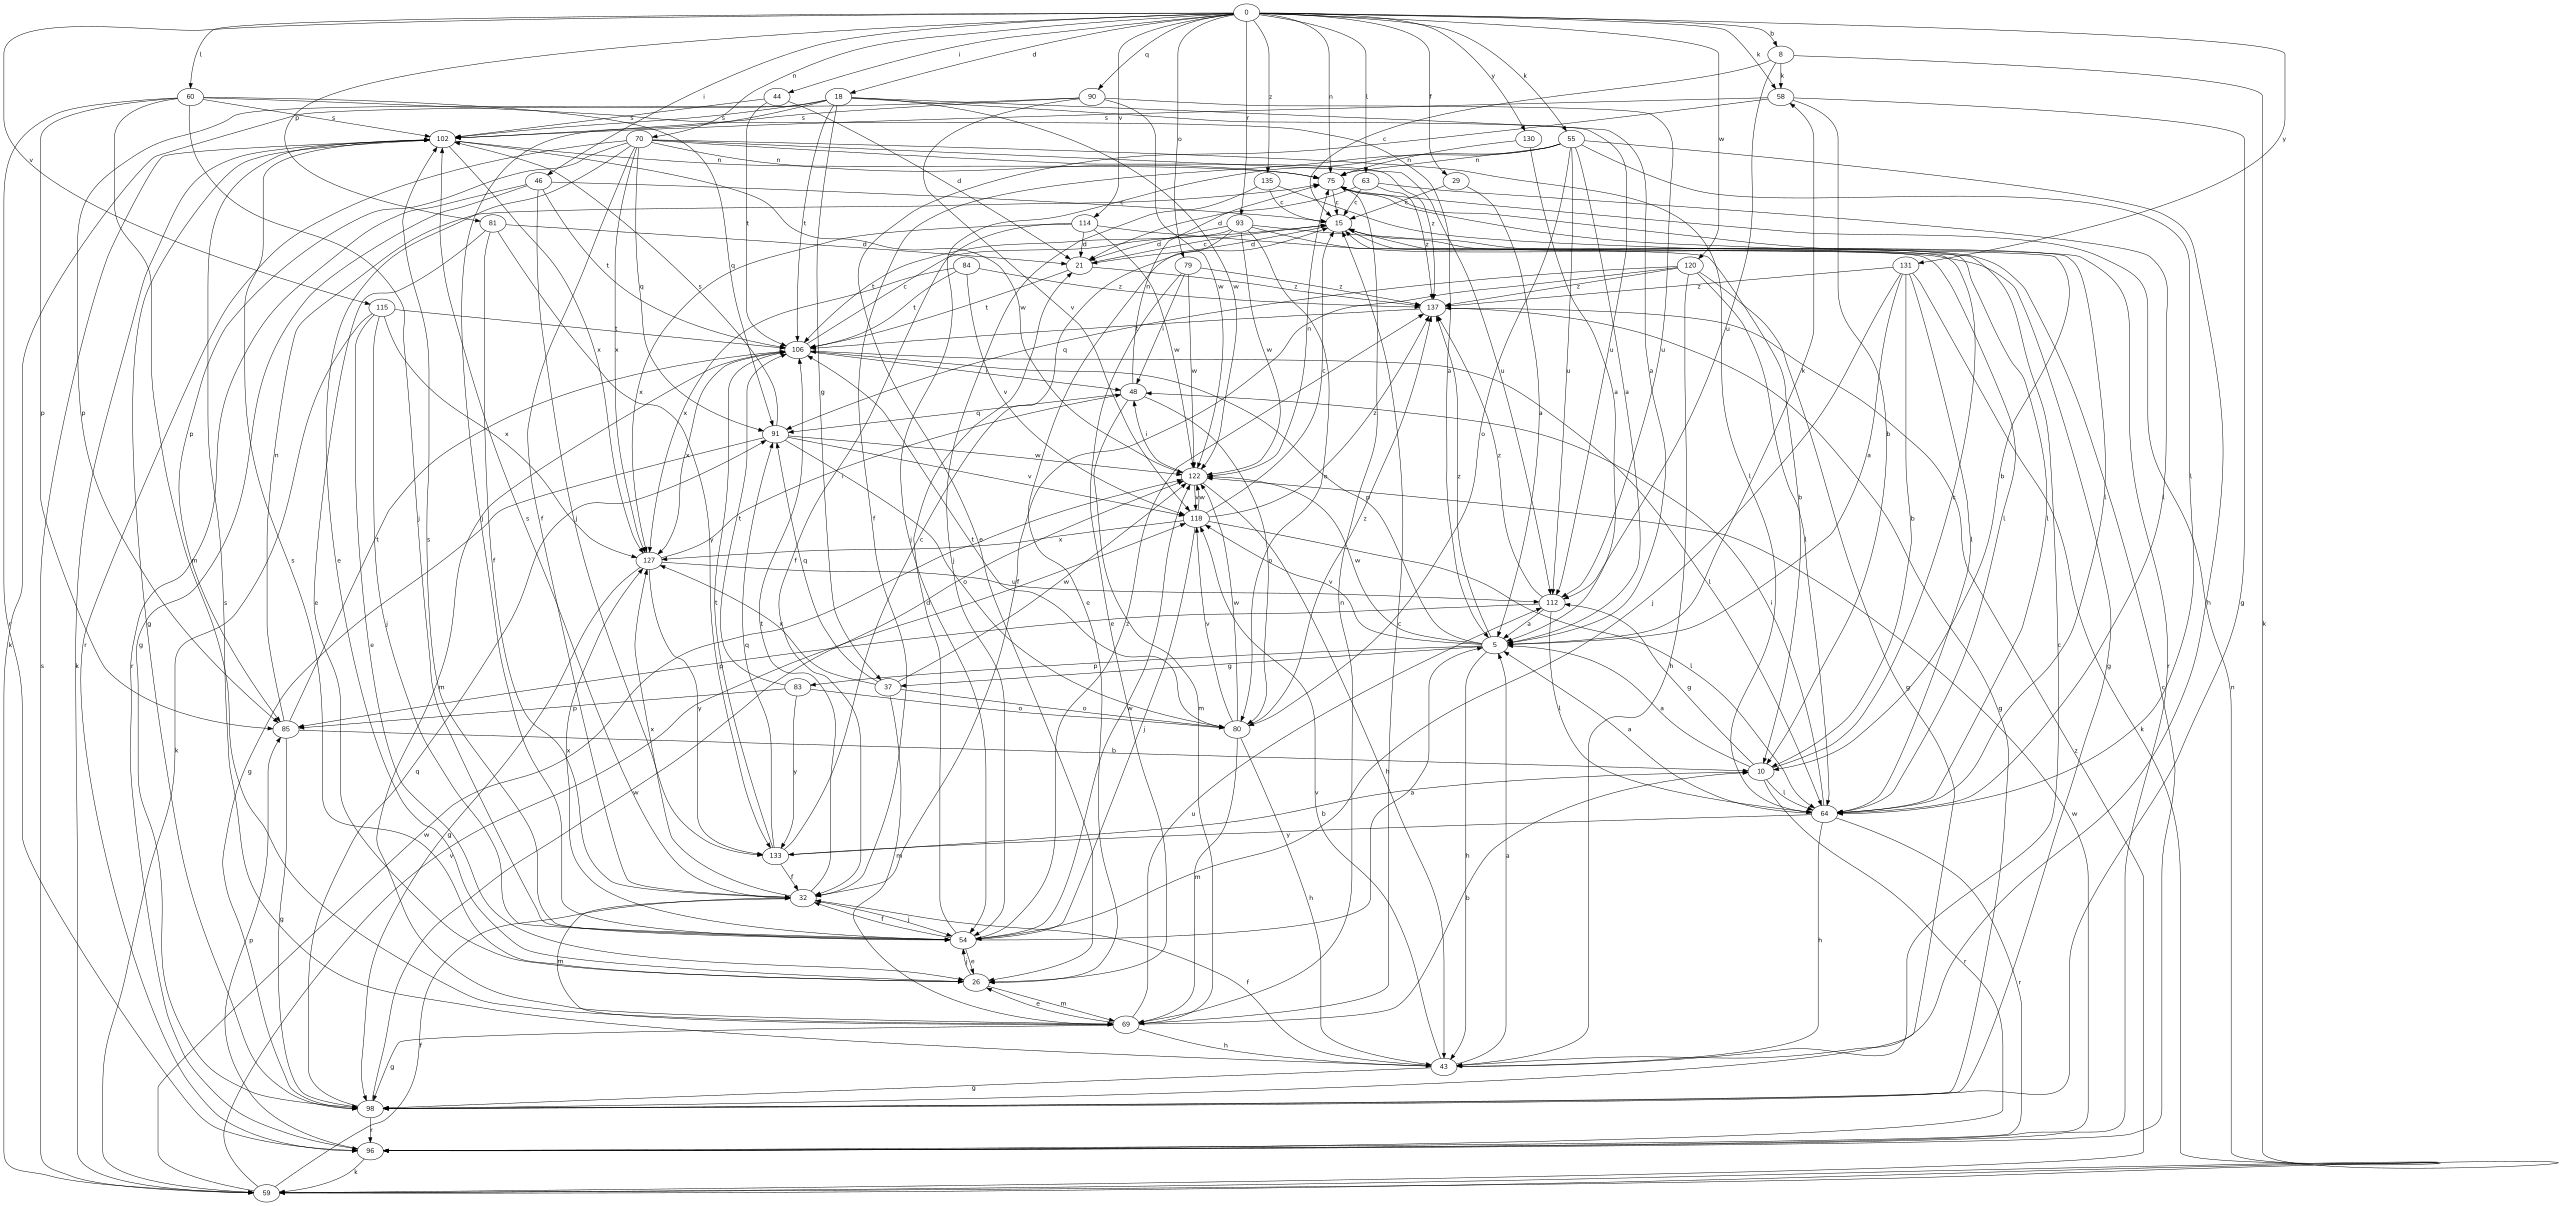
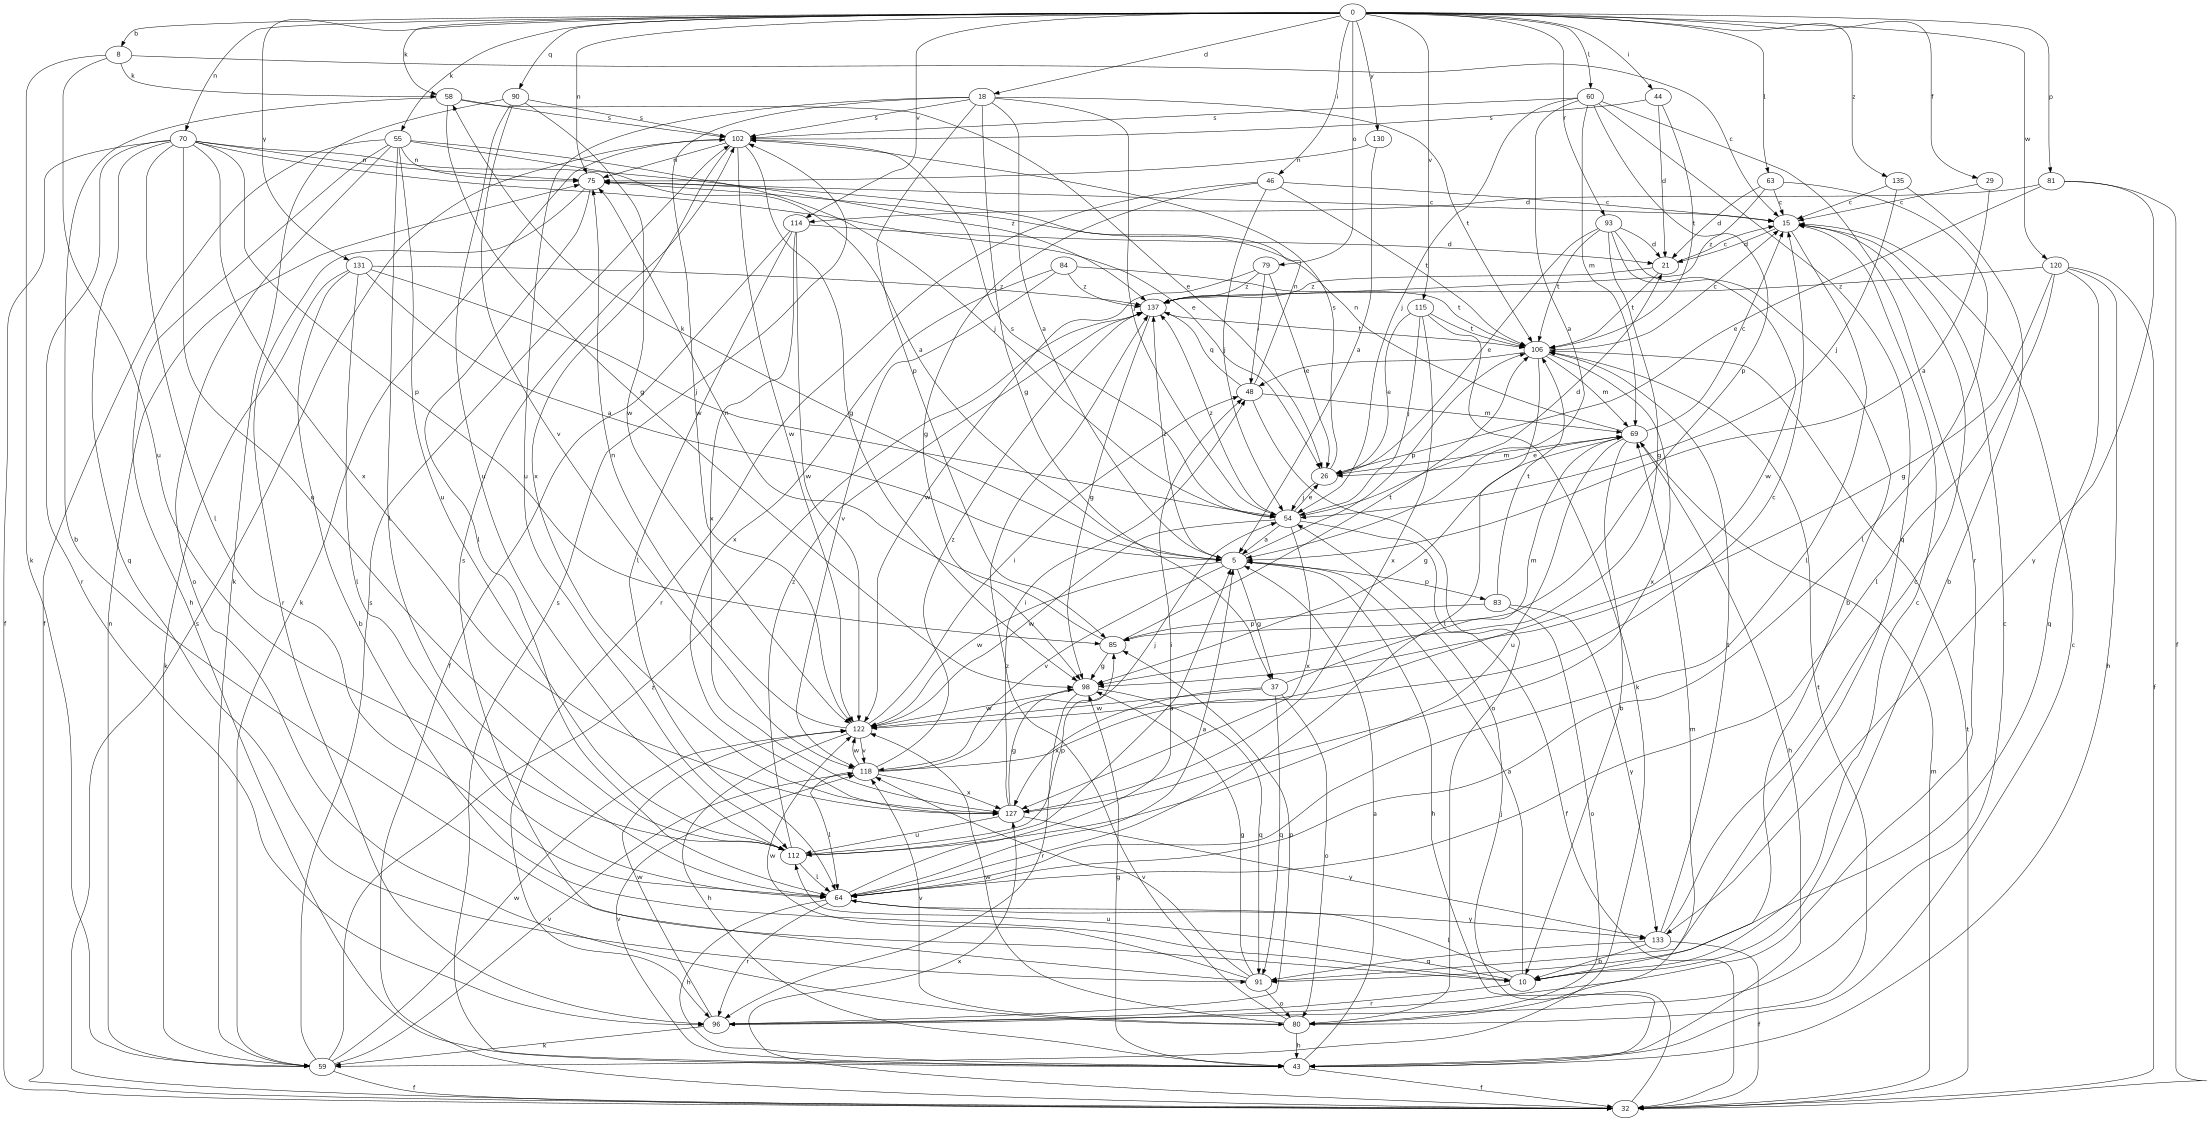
edge "81" -> "21": now "81" -> "114"
edge "48" -> "91": now "48" -> "137"
edge "93" -> "80": removed, label "o"
edge "46" -> "133": now "46" -> "54"
edge "10" -> "112": label "g" -> "u"
edge "85" -> "10": removed, label "b"
